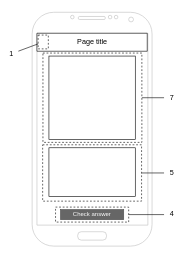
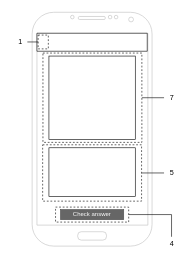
node "Page title": removed
node "1": moved (11, 54) -> (20, 42)
node "4": moved (172, 215) -> (172, 245)
